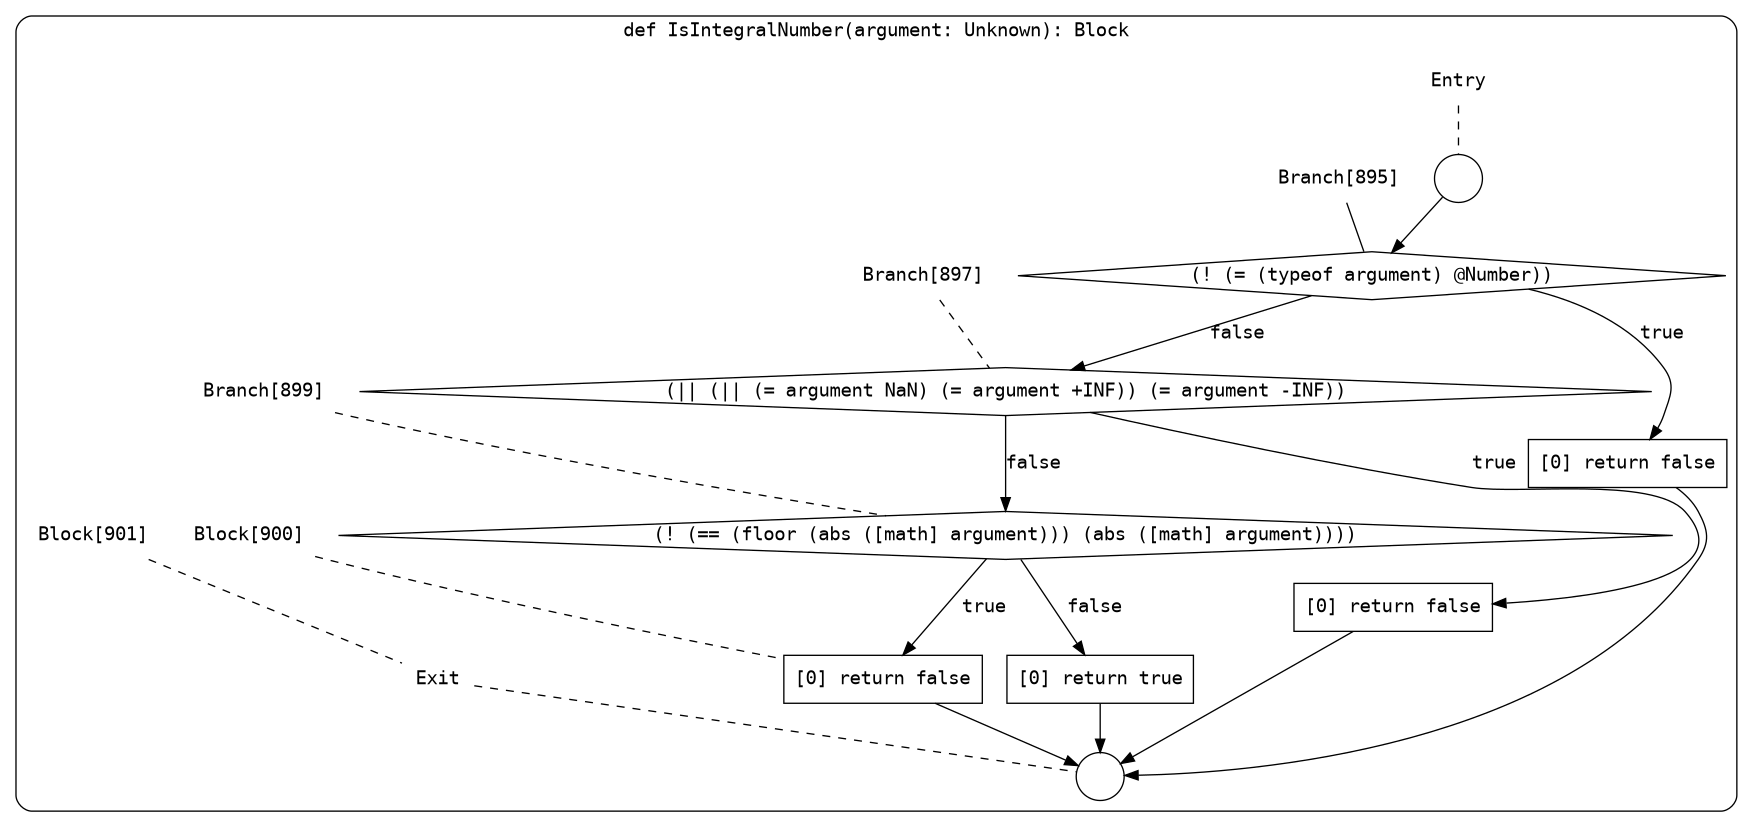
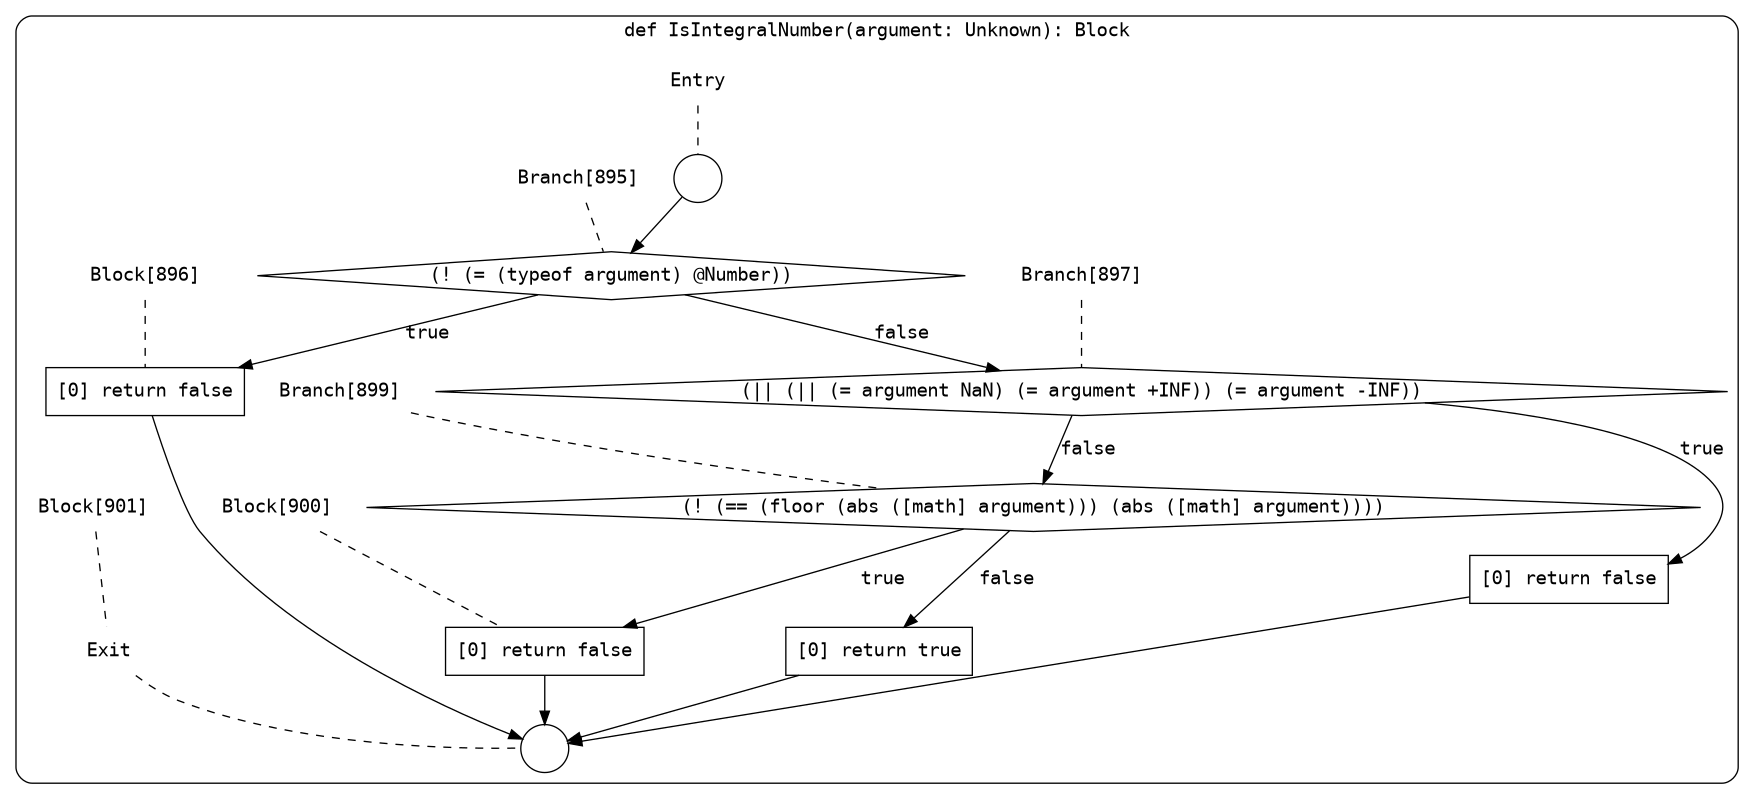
edge "Branch[895]" -- "(! (= (typeof argument) @Number))": style solid -> dashed
node "Block[896]": added
